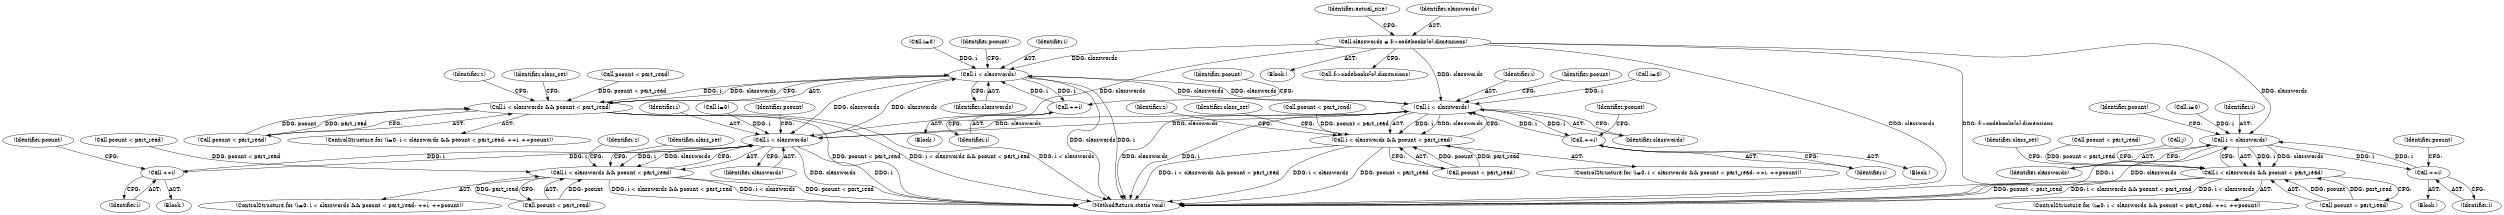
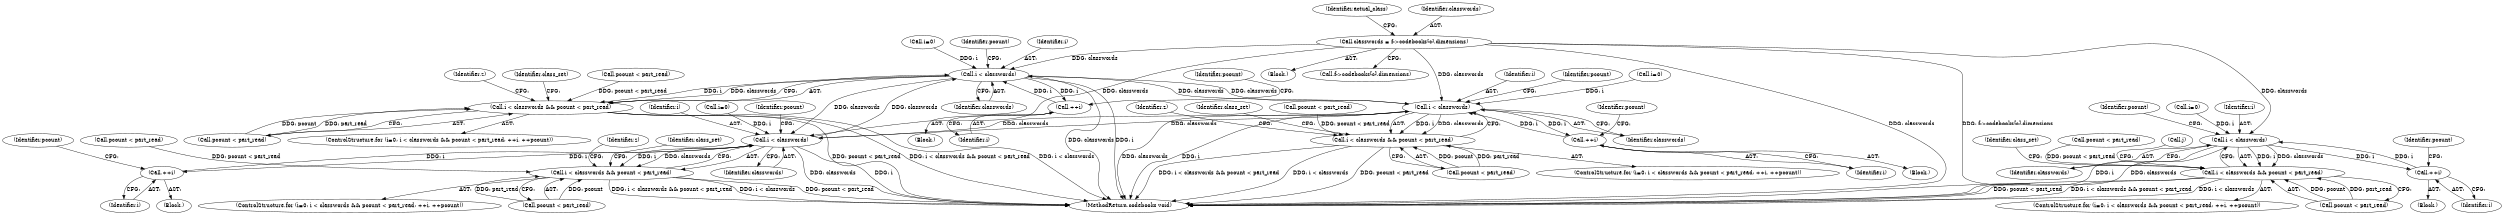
node "(Identifier,actual_size)": label "(Identifier,actual_size)" -> "(Identifier,actual_class)"
node "(MethodReturn,static void)": label "(MethodReturn,static void)" -> "(MethodReturn,codebooks void)"
